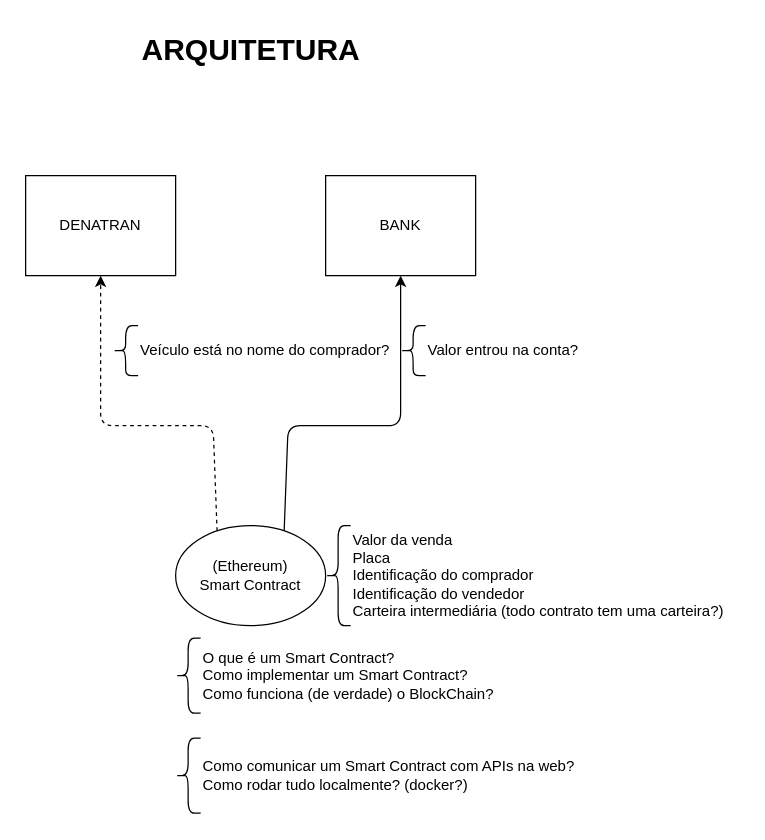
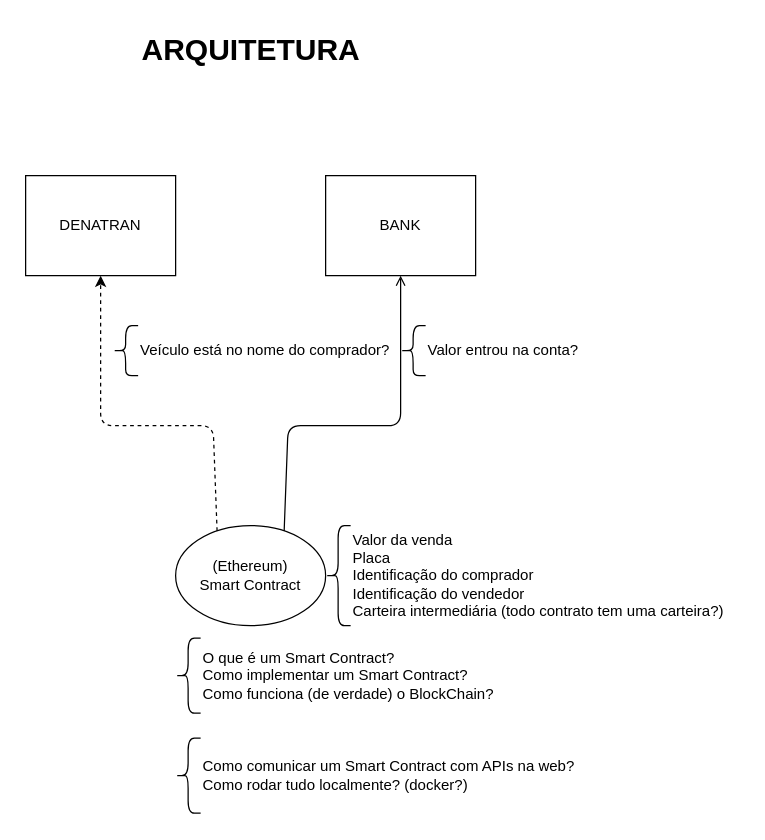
edge "(Ethereum) Smart Contract" -> "BANK": arrowhead classic -> open
